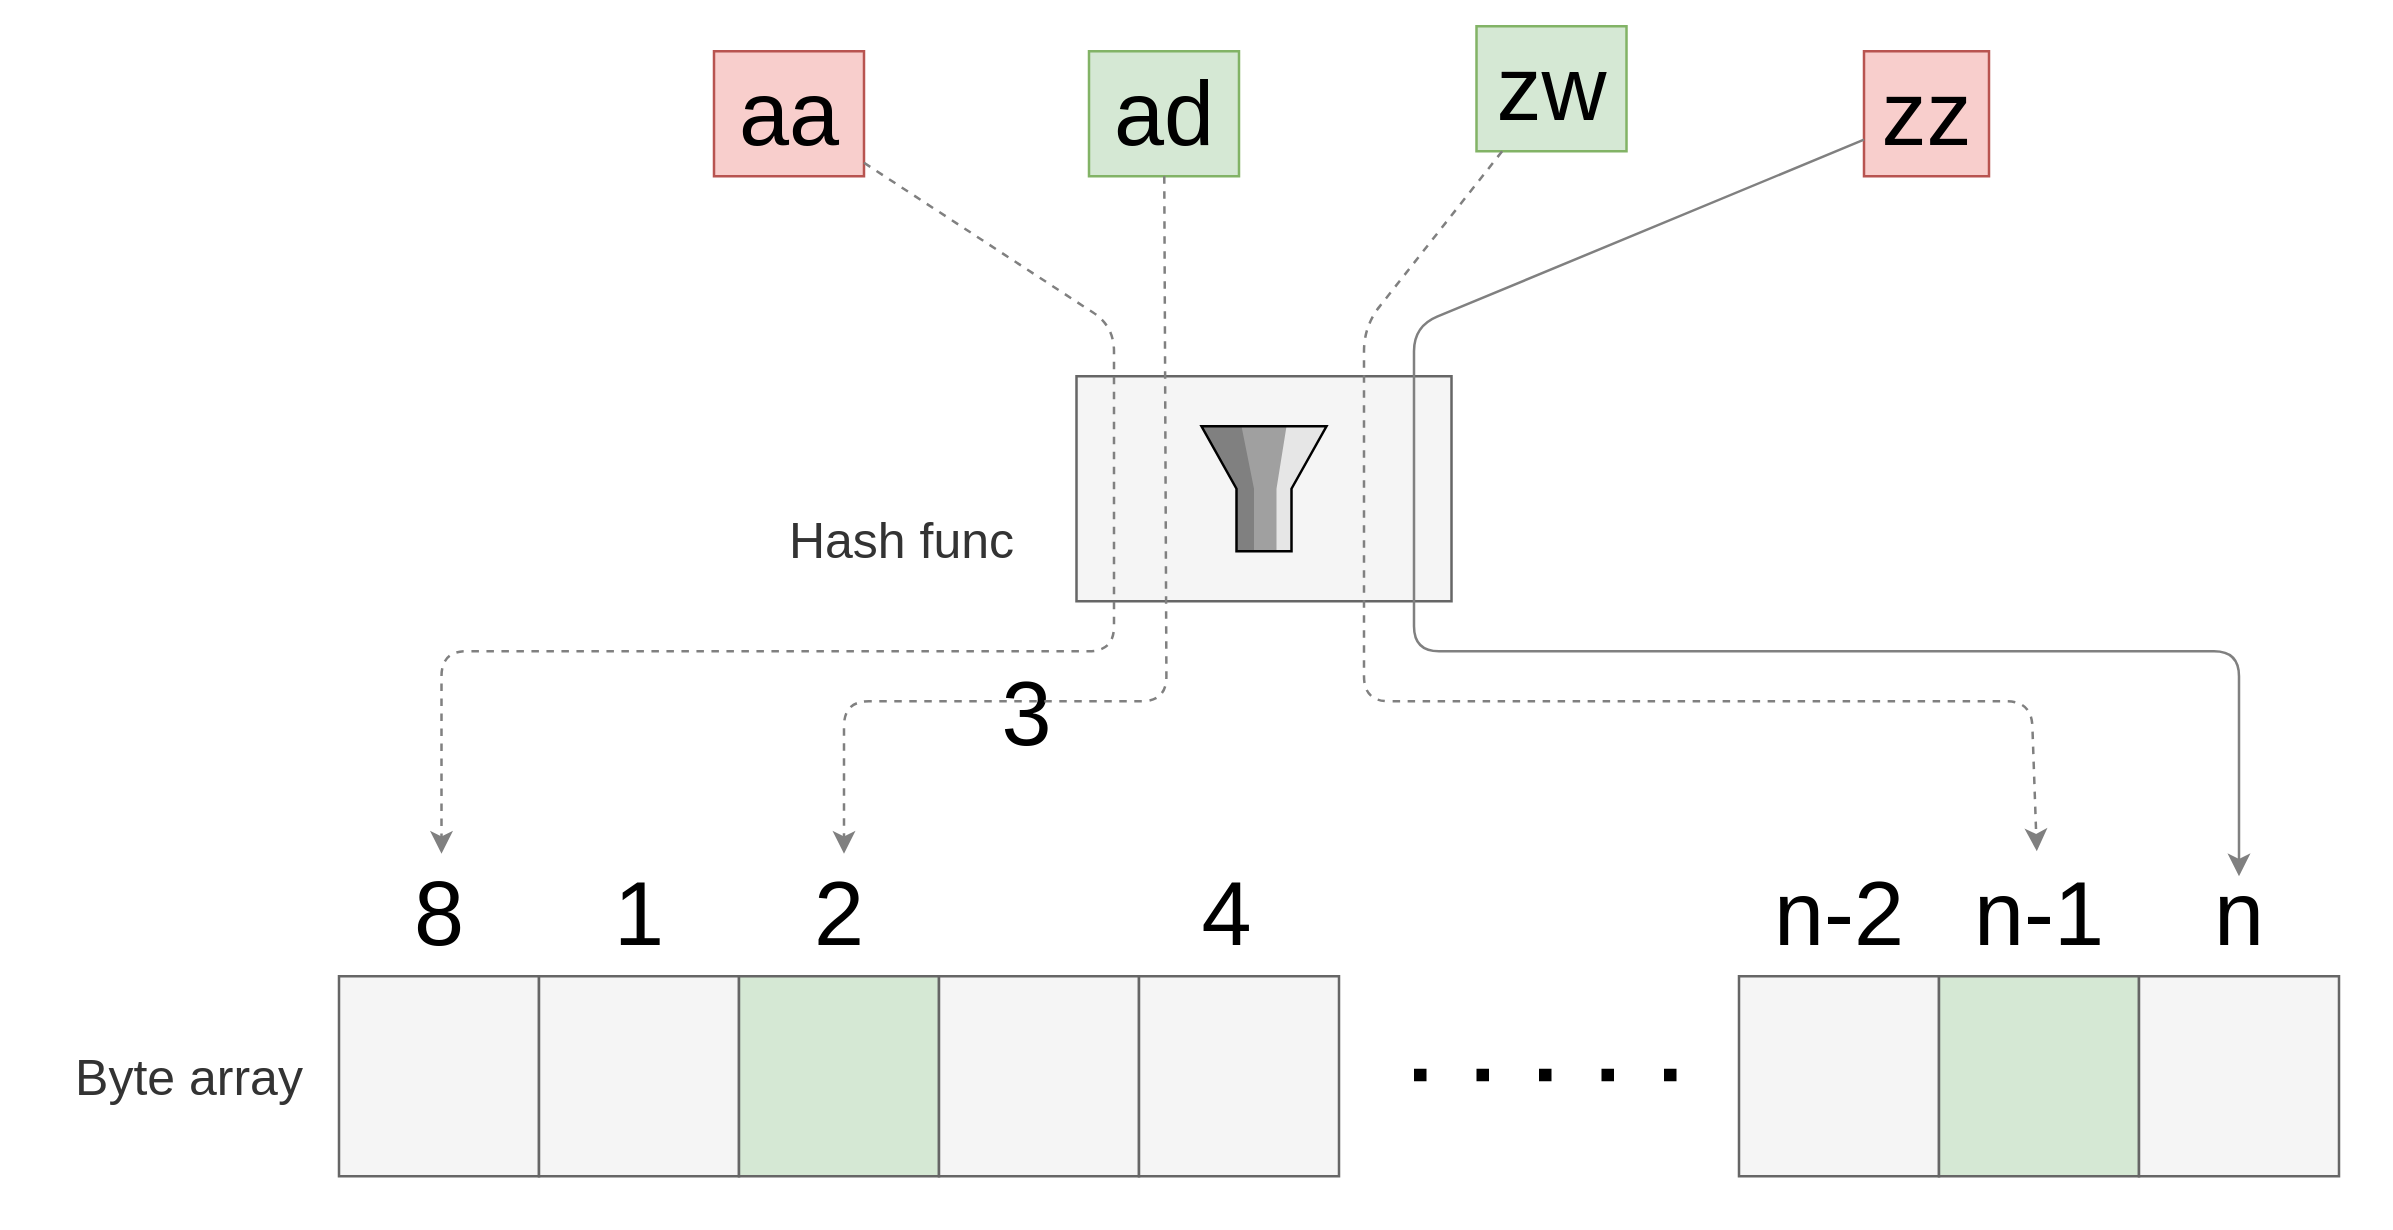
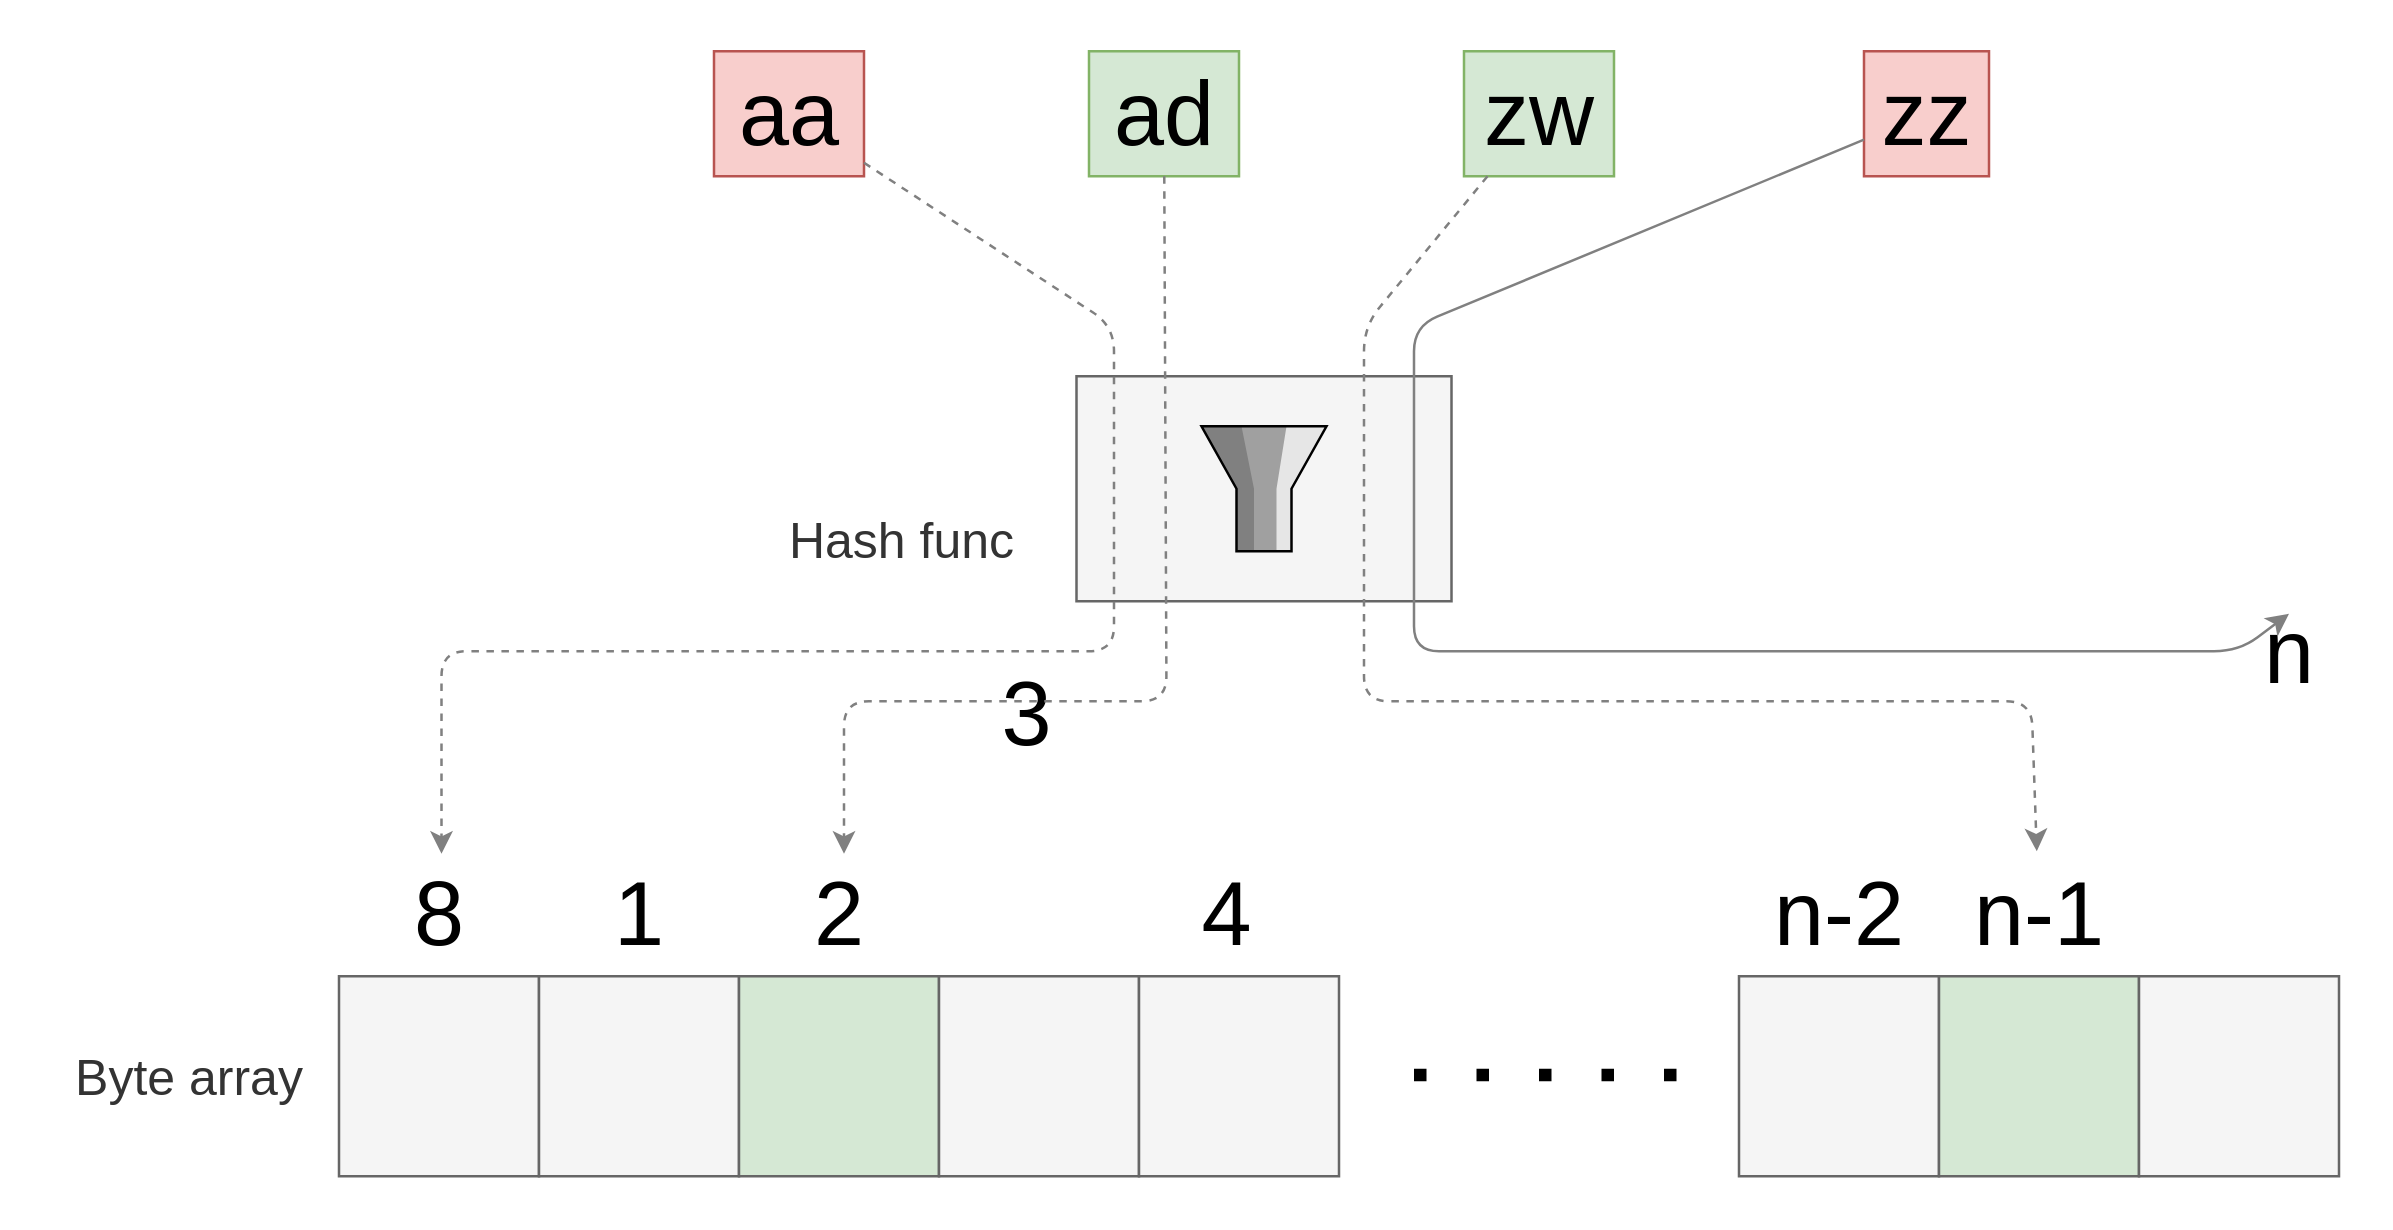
node "zw": moved (1551, 89) -> (1539, 114)
node "n": moved (2239, 914) -> (2289, 651)
